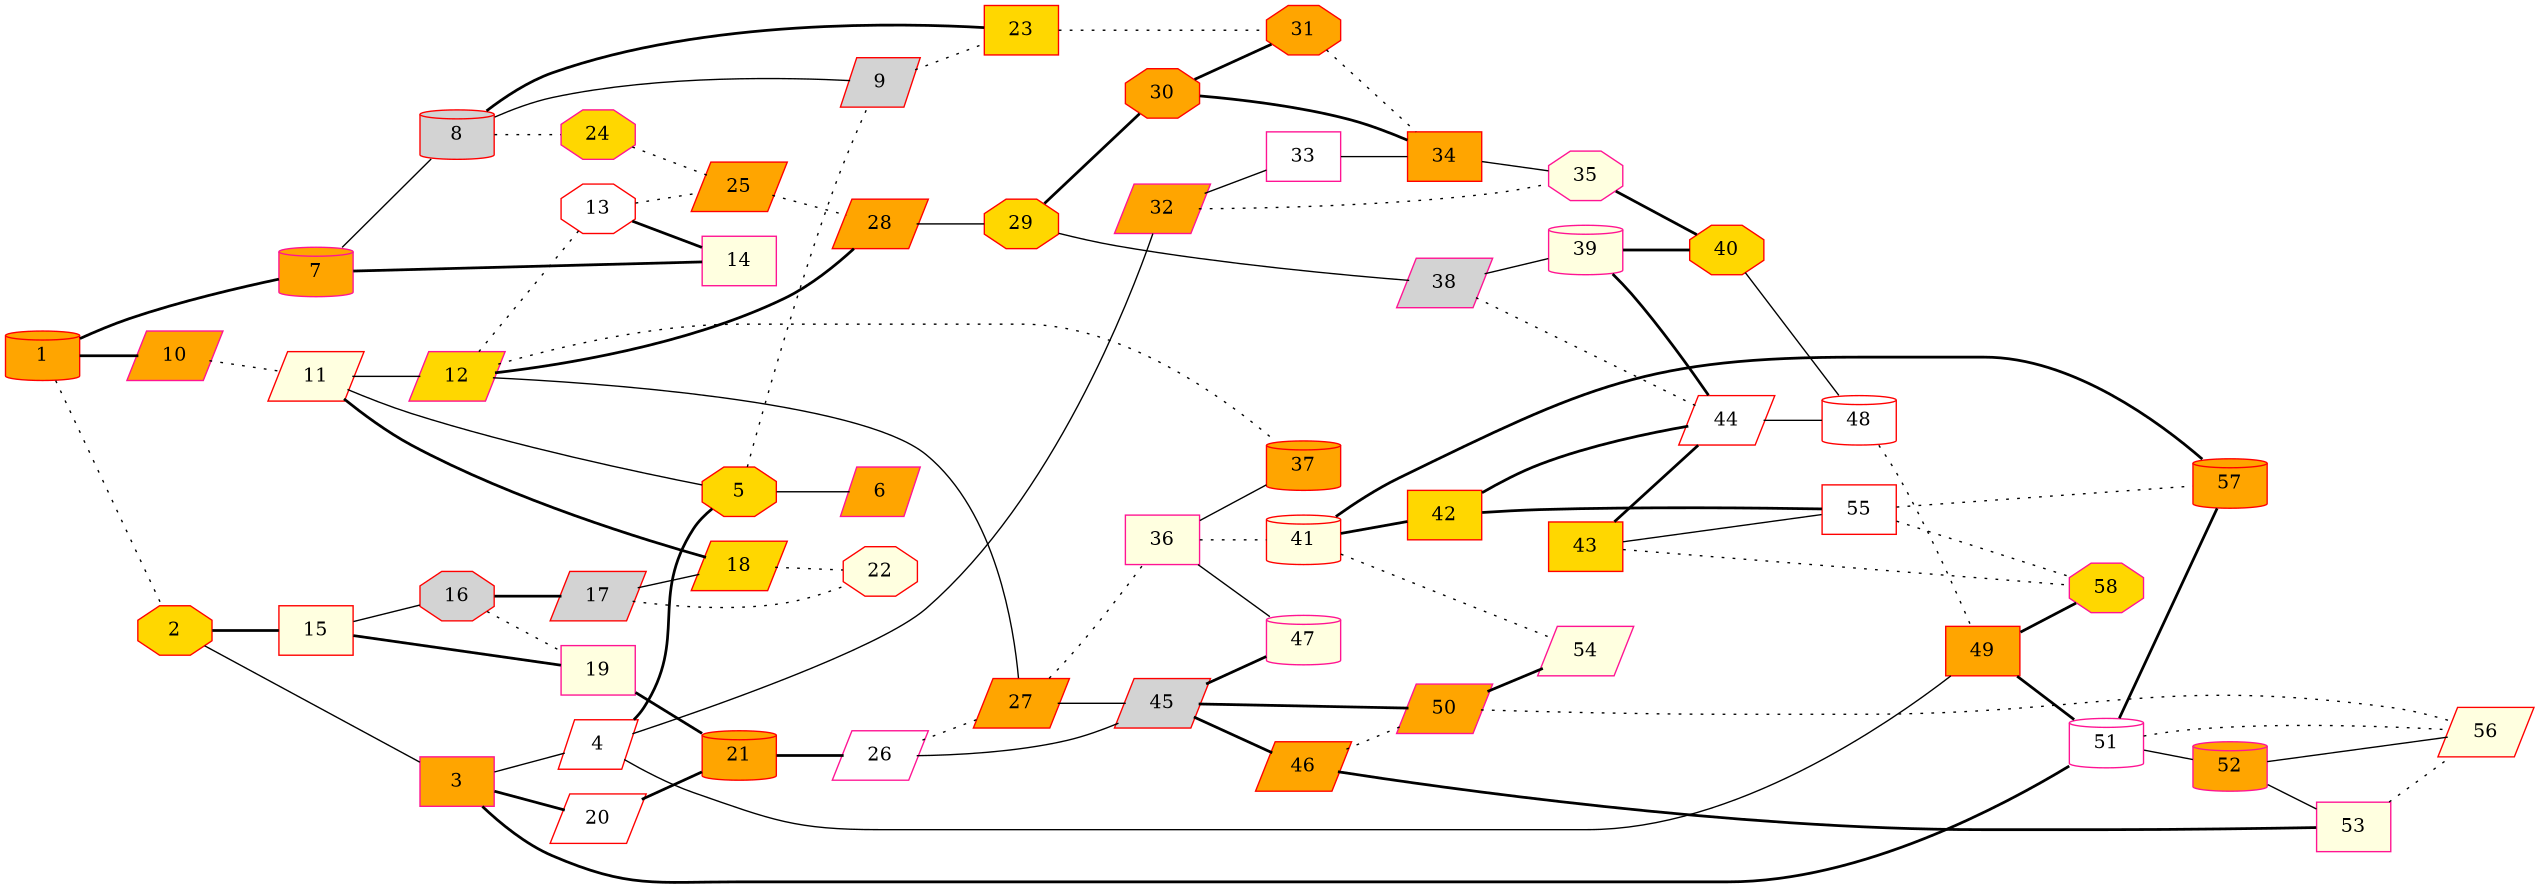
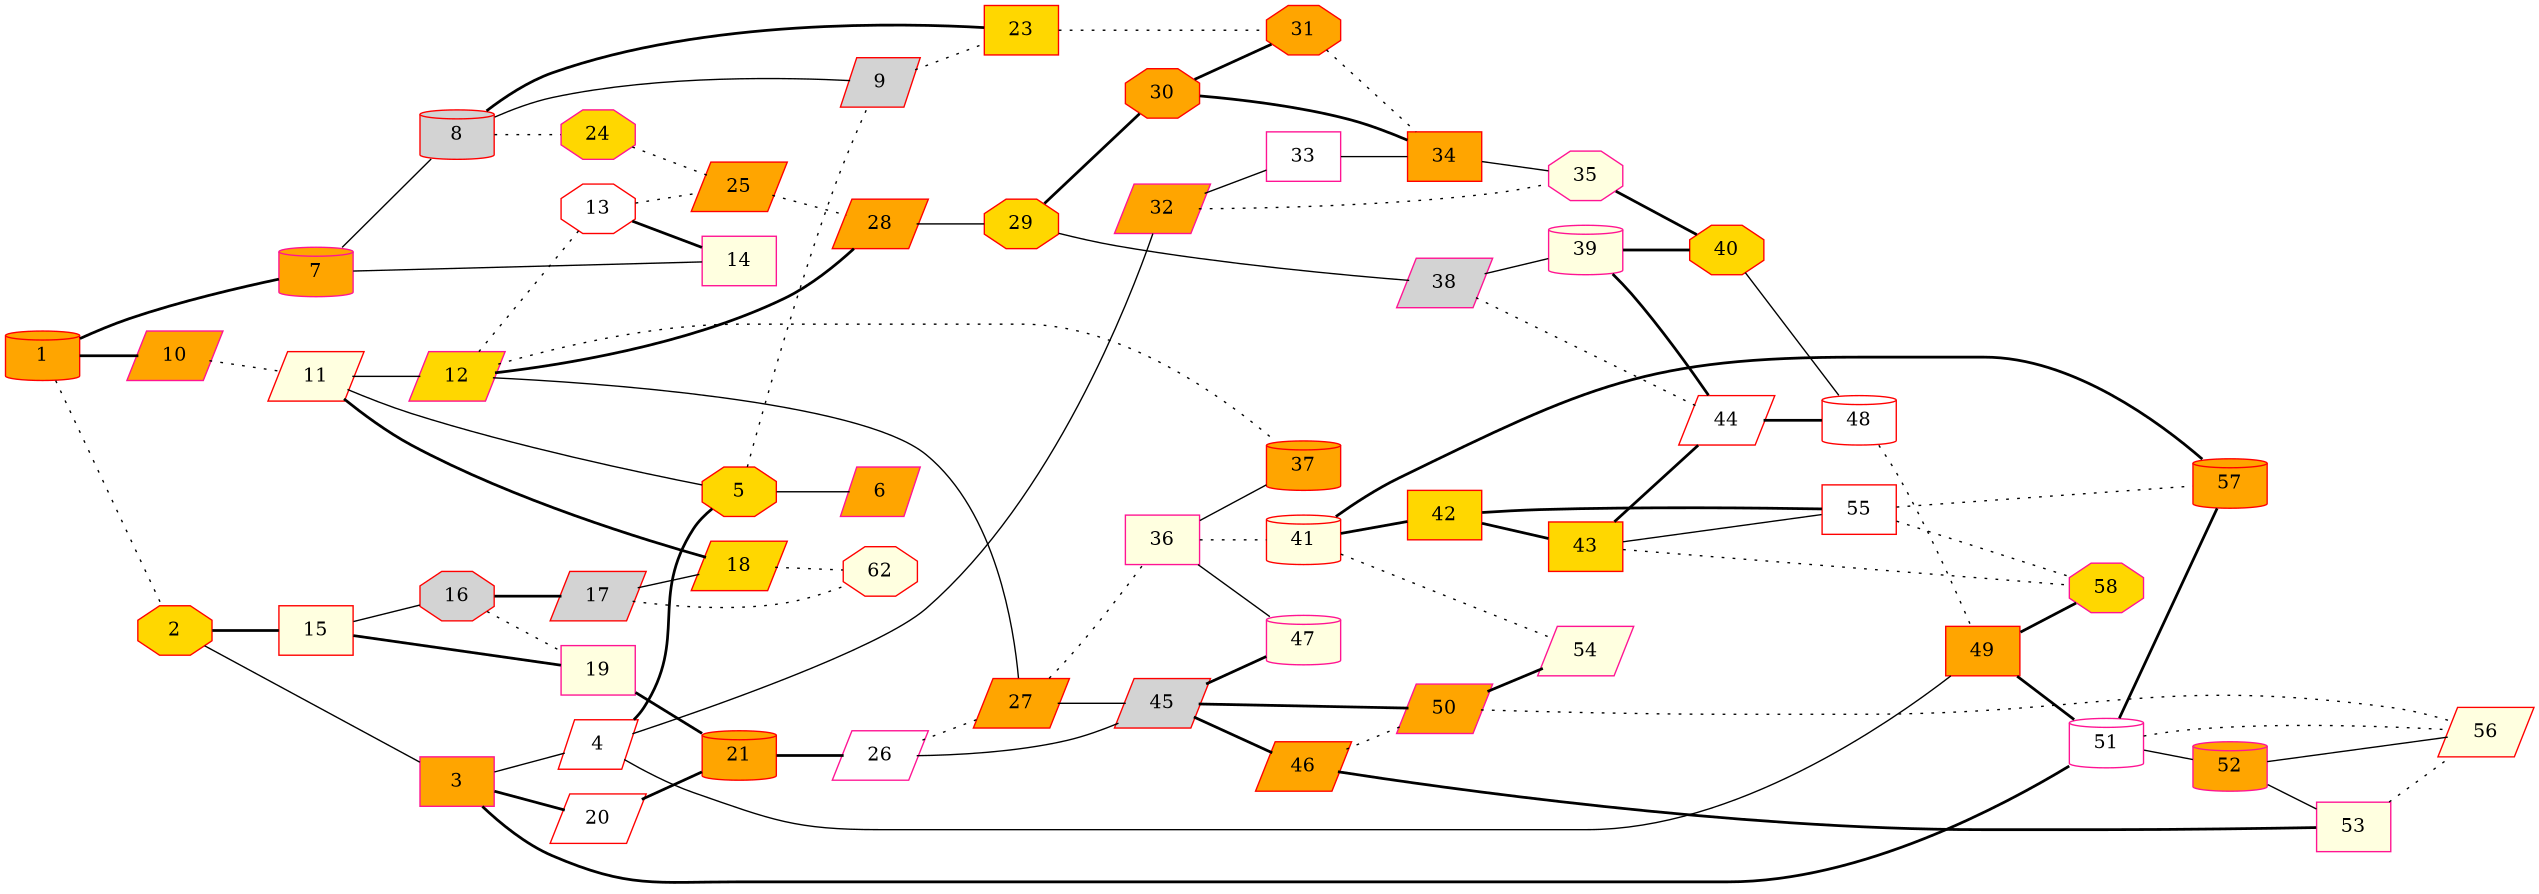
edge "14" -- "7": style bold -> solid
edge "44" -- "48": style solid -> bold
edge "44" -- "42": now "43" -- "42"
node "22": label "22" -> "62"
